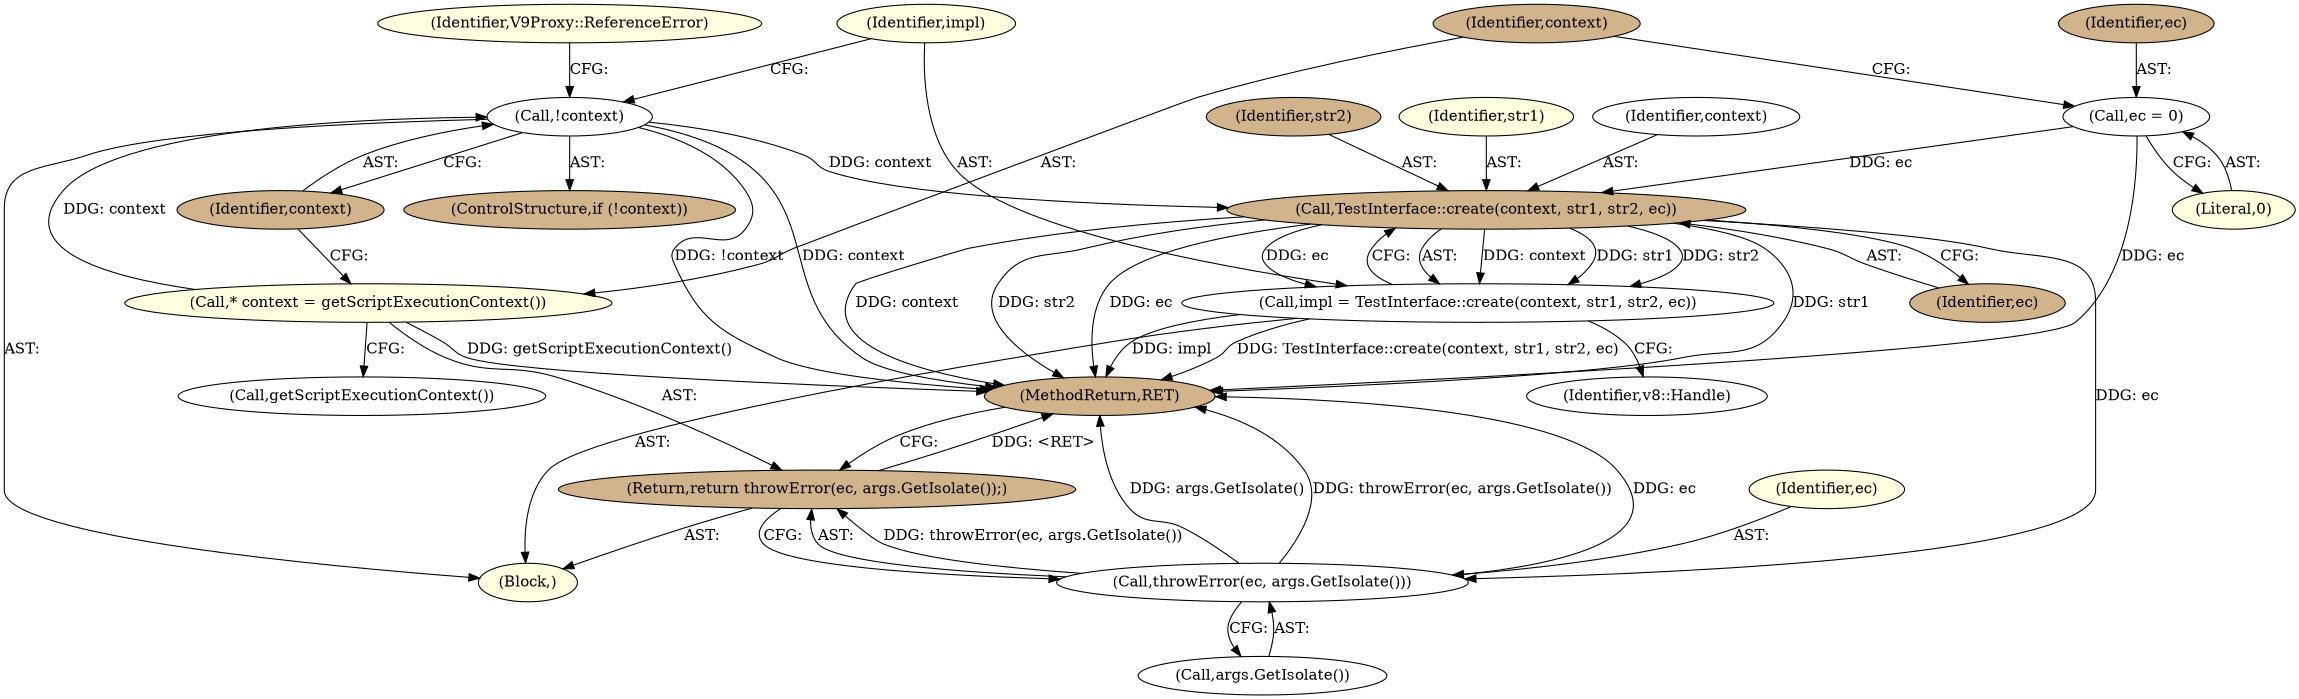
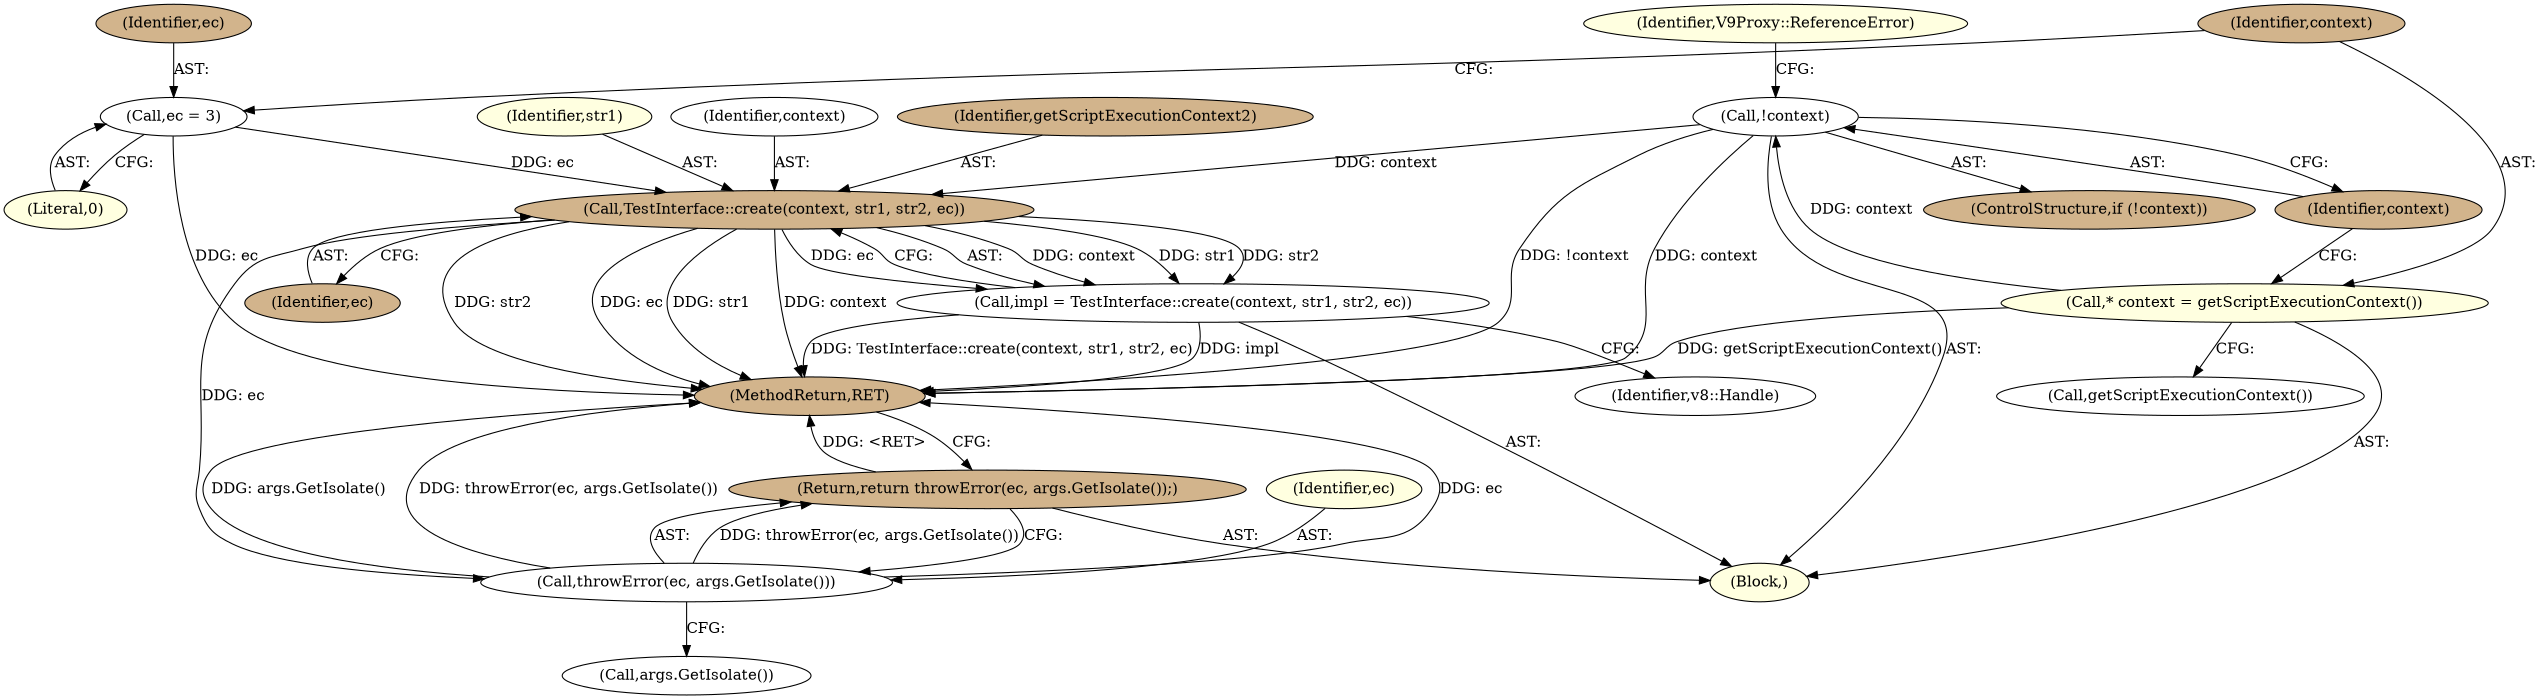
node "(Identifier,impl)": removed
node "(Identifier,str2)": label "(Identifier,str2)" -> "(Identifier,getScriptExecutionContext2)"
node "(Call,ec = 0)": label "(Call,ec = 0)" -> "(Call,ec = 3)"
edge "(Call,* context = getScriptExecutionContext())" -> "(Return,return throwError(ec, args.GetIsolate());)": now "(Call,* context = getScriptExecutionContext())" -> "(Block,)"
edge "(Call,args.GetIsolate())" -> "(Call,throwError(ec, args.GetIsolate()))": removed, label "AST:"
